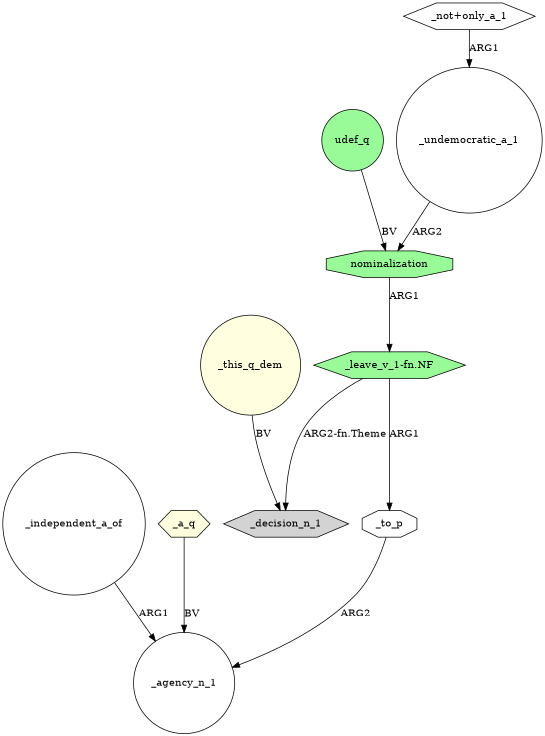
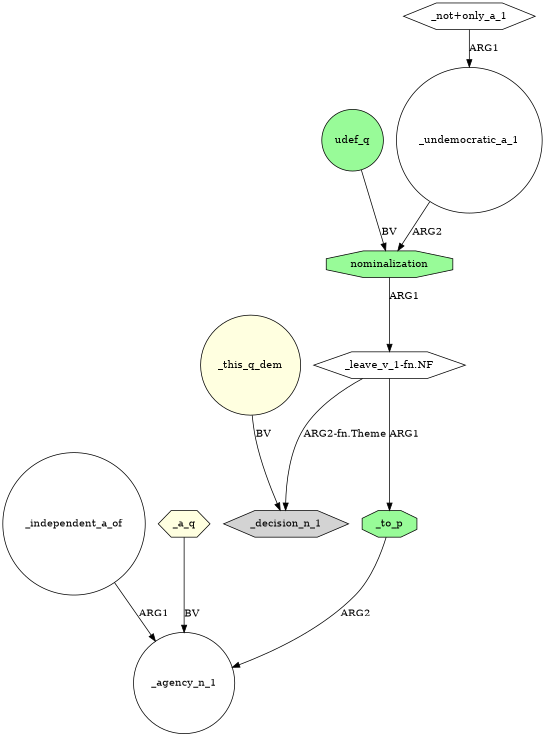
node "_leave_v_1-fn.NF": fillcolor palegreen -> white
node "_to_p": fillcolor white -> palegreen
